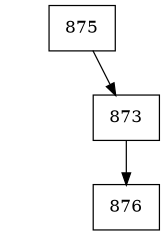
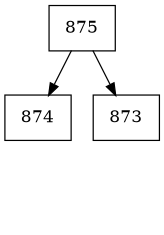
node "874": added
node "876": removed
